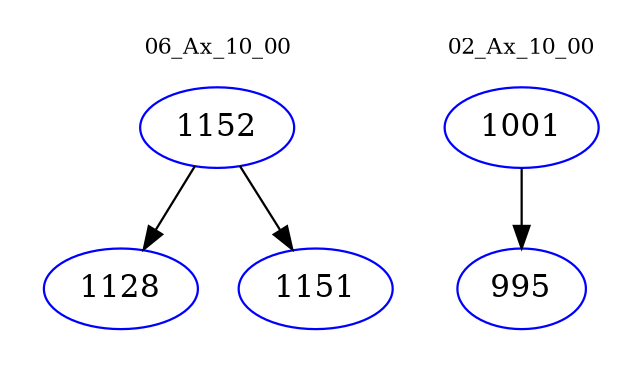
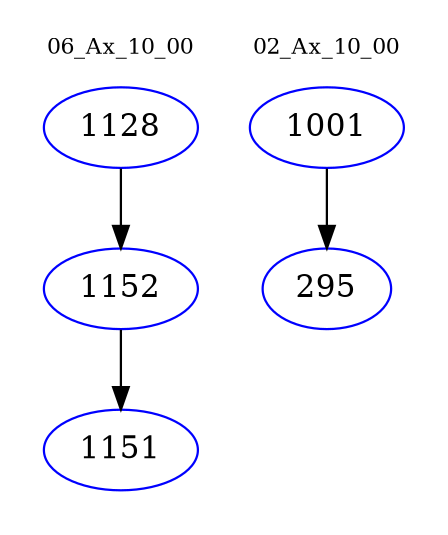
edge "1152" -> "1128": reversed
node "995": label "995" -> "295"
